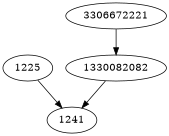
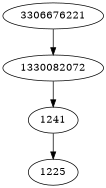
node "3306672221": label "3306672221" -> "3306676221"
node "1330082082": label "1330082082" -> "1330082072"
edge "1225" -> "1241": reversed
